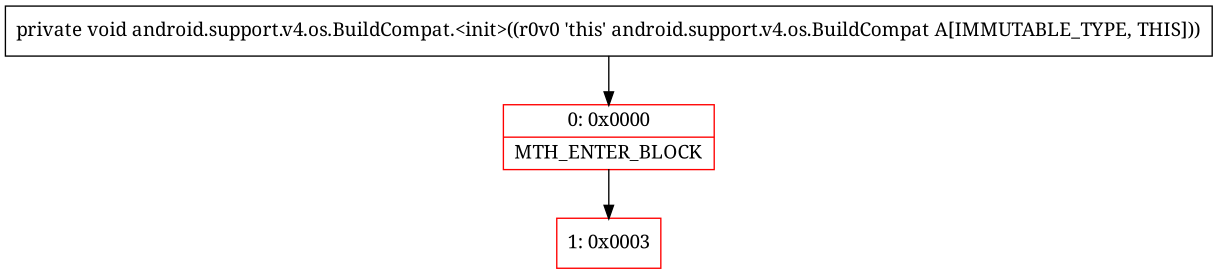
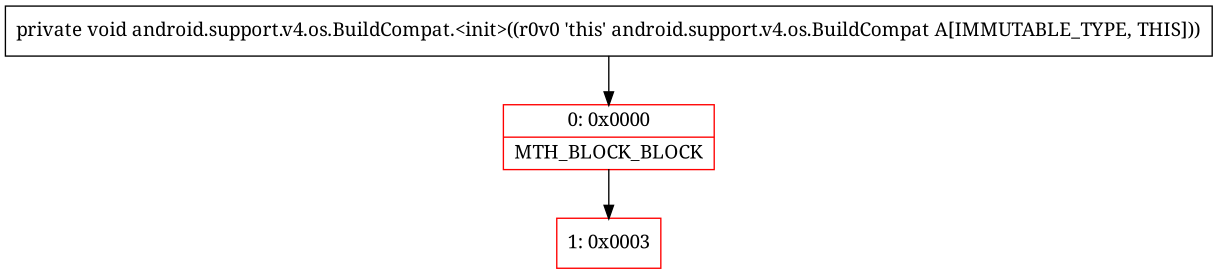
node "0: 0x0000": text "MTH_ENTER_BLOCK" -> "MTH_BLOCK_BLOCK"
